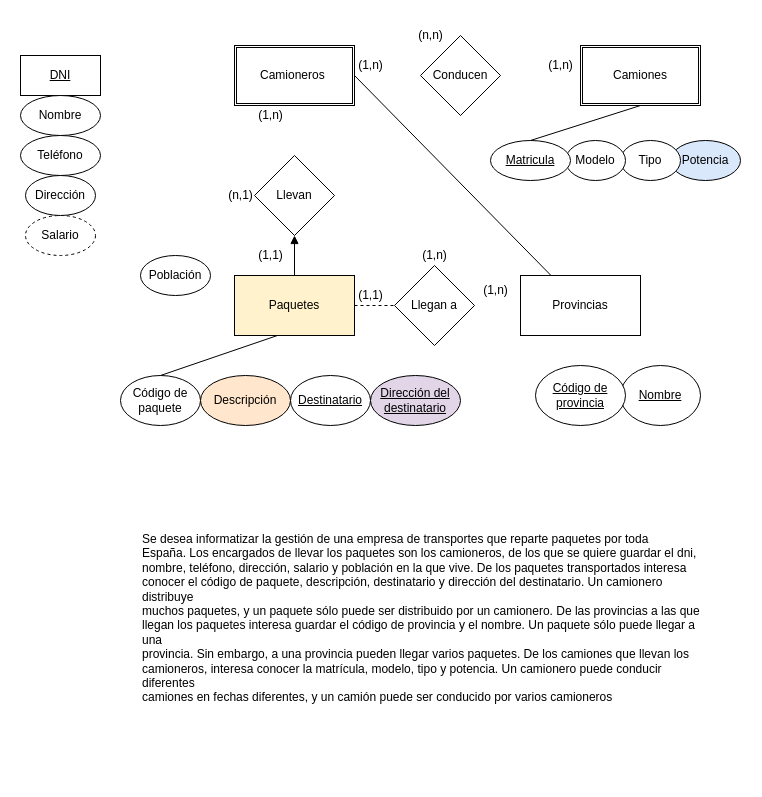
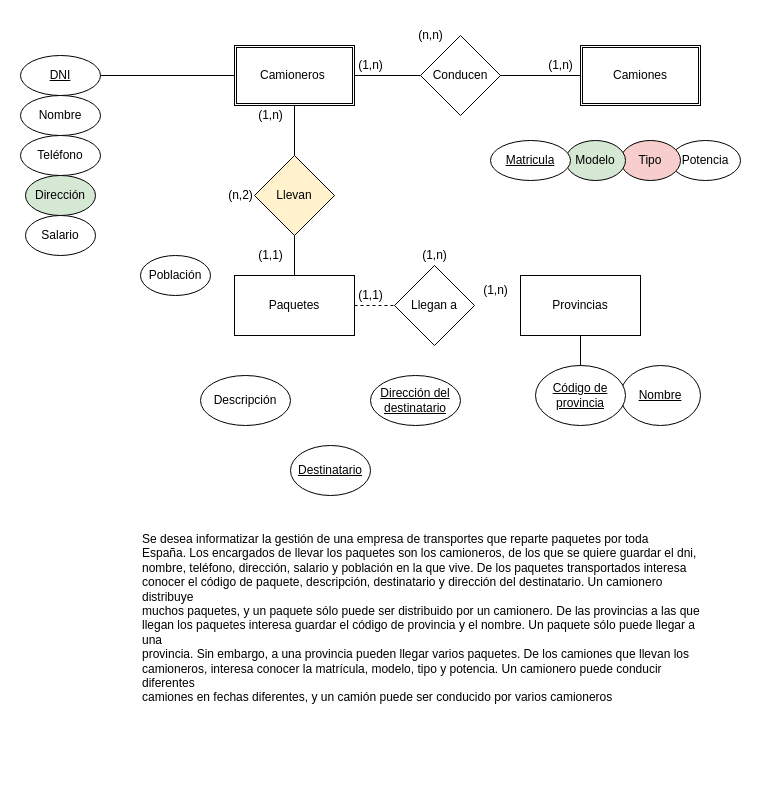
node "DNI": shape rectangle -> ellipse
edge "DNI" -- "Camioneros": added
edge "Conducen" -- "Camiones": added
edge "Camiones" -- "Matricula": removed
edge "Camioneros" -- "Llevan": added
node "Modelo": fillcolor #ffffff -> #d5e8d4
node "Tipo": fillcolor #ffffff -> #f8cecc
node "Potencia": fillcolor #dae8fc -> #ffffff
edge "Camioneros" -- "Provincias": now "Camioneros" -- "Conducen"
node "Dirección": fillcolor #ffffff -> #d5e8d4
node "(n,1)": label "(n,1)" -> "(n,2)"
node "Llevan": fillcolor #ffffff -> #fff2cc
node "Salario": style dashed -> solid
edge "Paquetes" -> "Llevan": arrowhead block -> none
node "Paquetes": fillcolor #fff2cc -> #ffffff
edge "Provincias" -- "Código de provincia": added
edge "Paquetes" -- "Código de paquete": removed
node "Código de paquete": removed
node "Descripción": fillcolor #ffe6cc -> #ffffff
node "Destinatario": moved (331, 401) -> (331, 471)
node "Dirección del destinatario": fillcolor #e1d5e7 -> #ffffff
